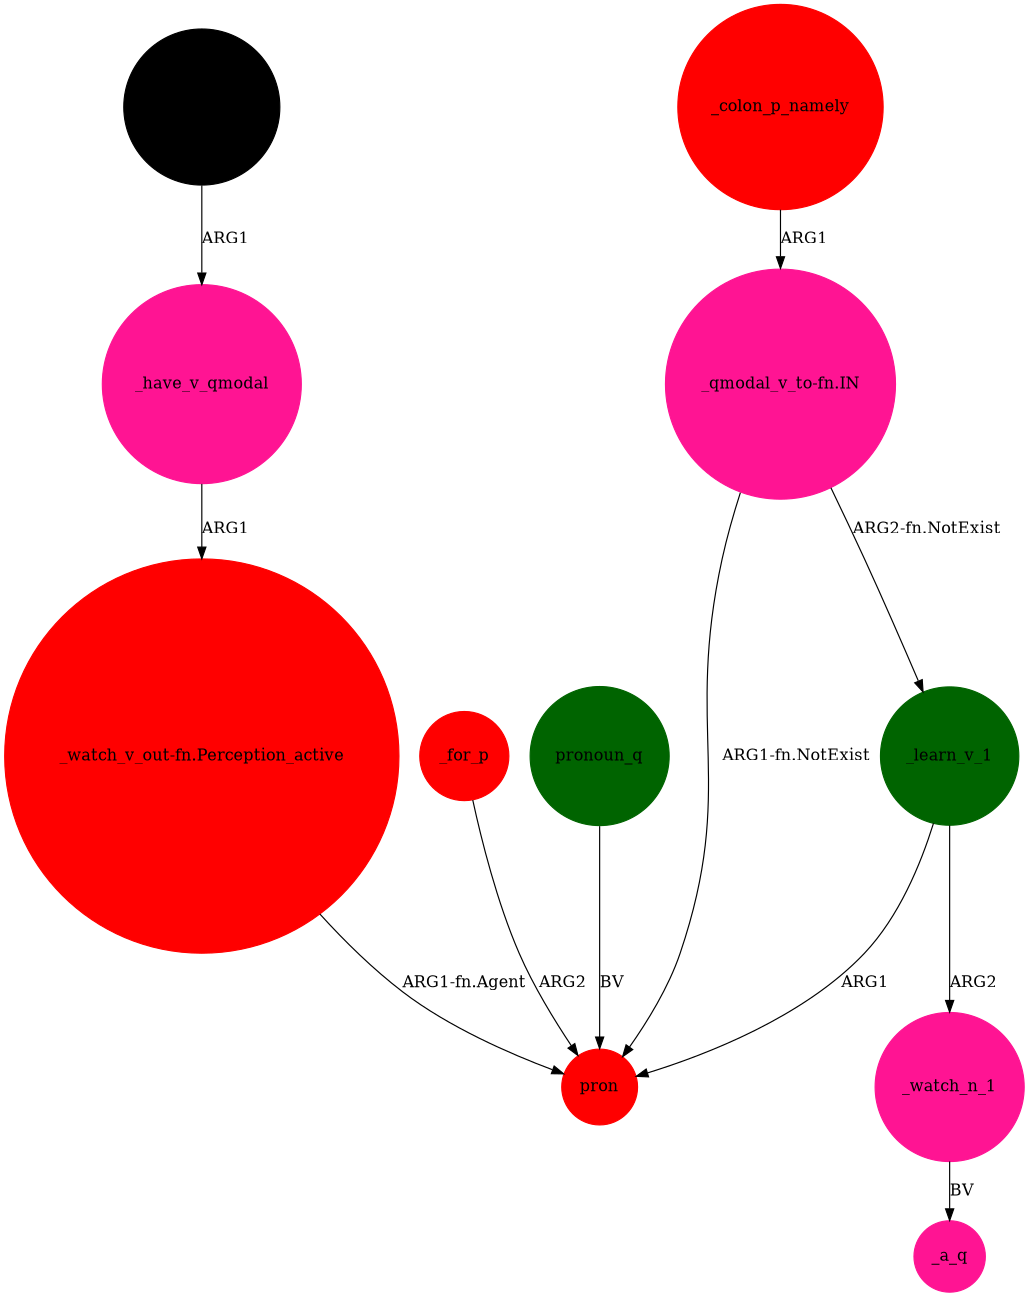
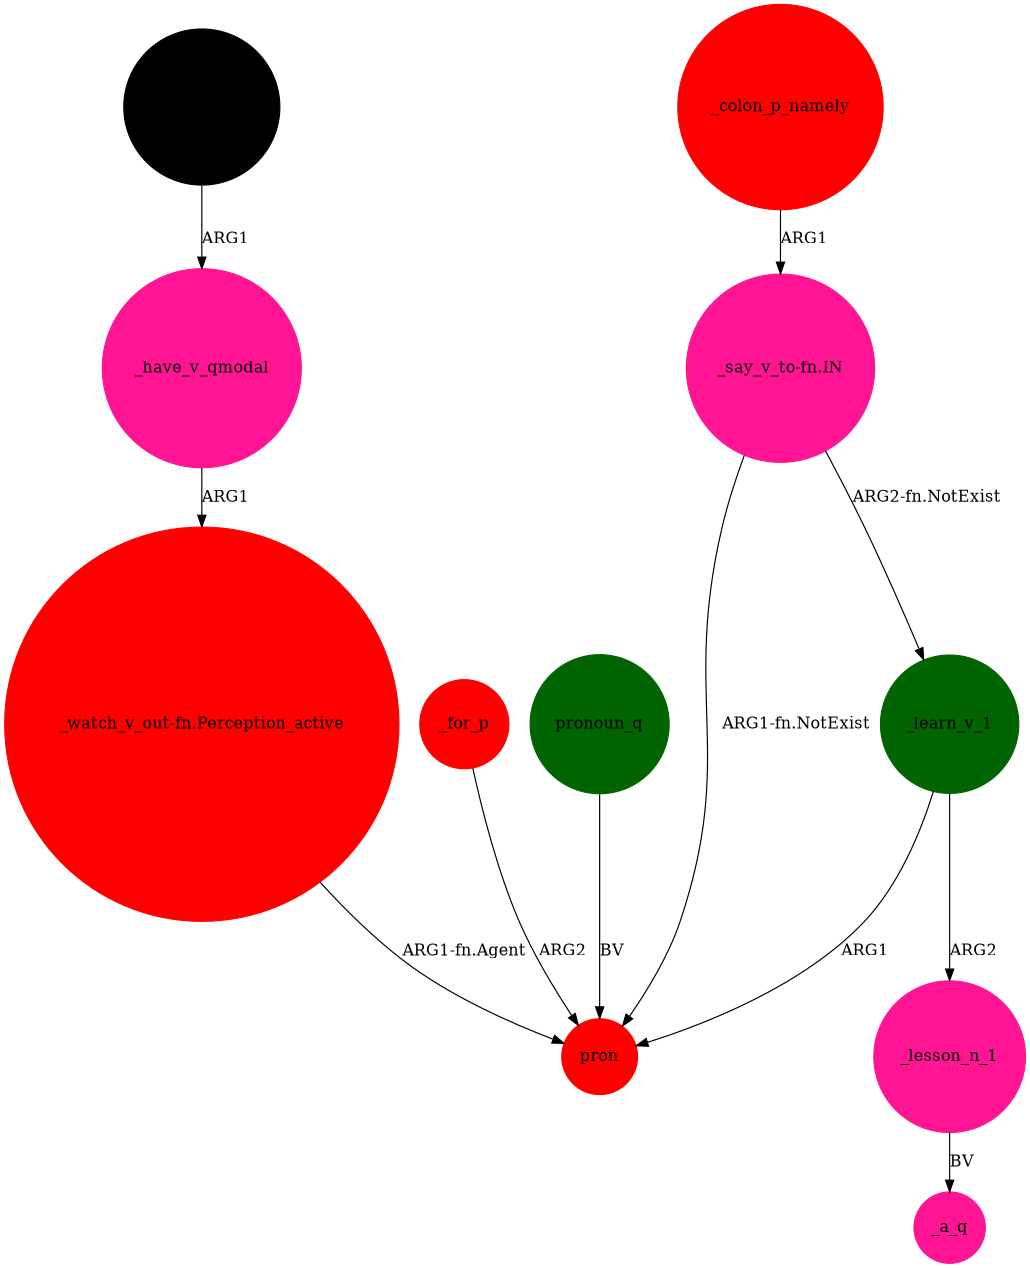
node "_qmodal_v_to-fn.IN": label "_qmodal_v_to-fn.IN" -> "_say_v_to-fn.IN"
node "_watch_n_1": label "_watch_n_1" -> "_lesson_n_1"
